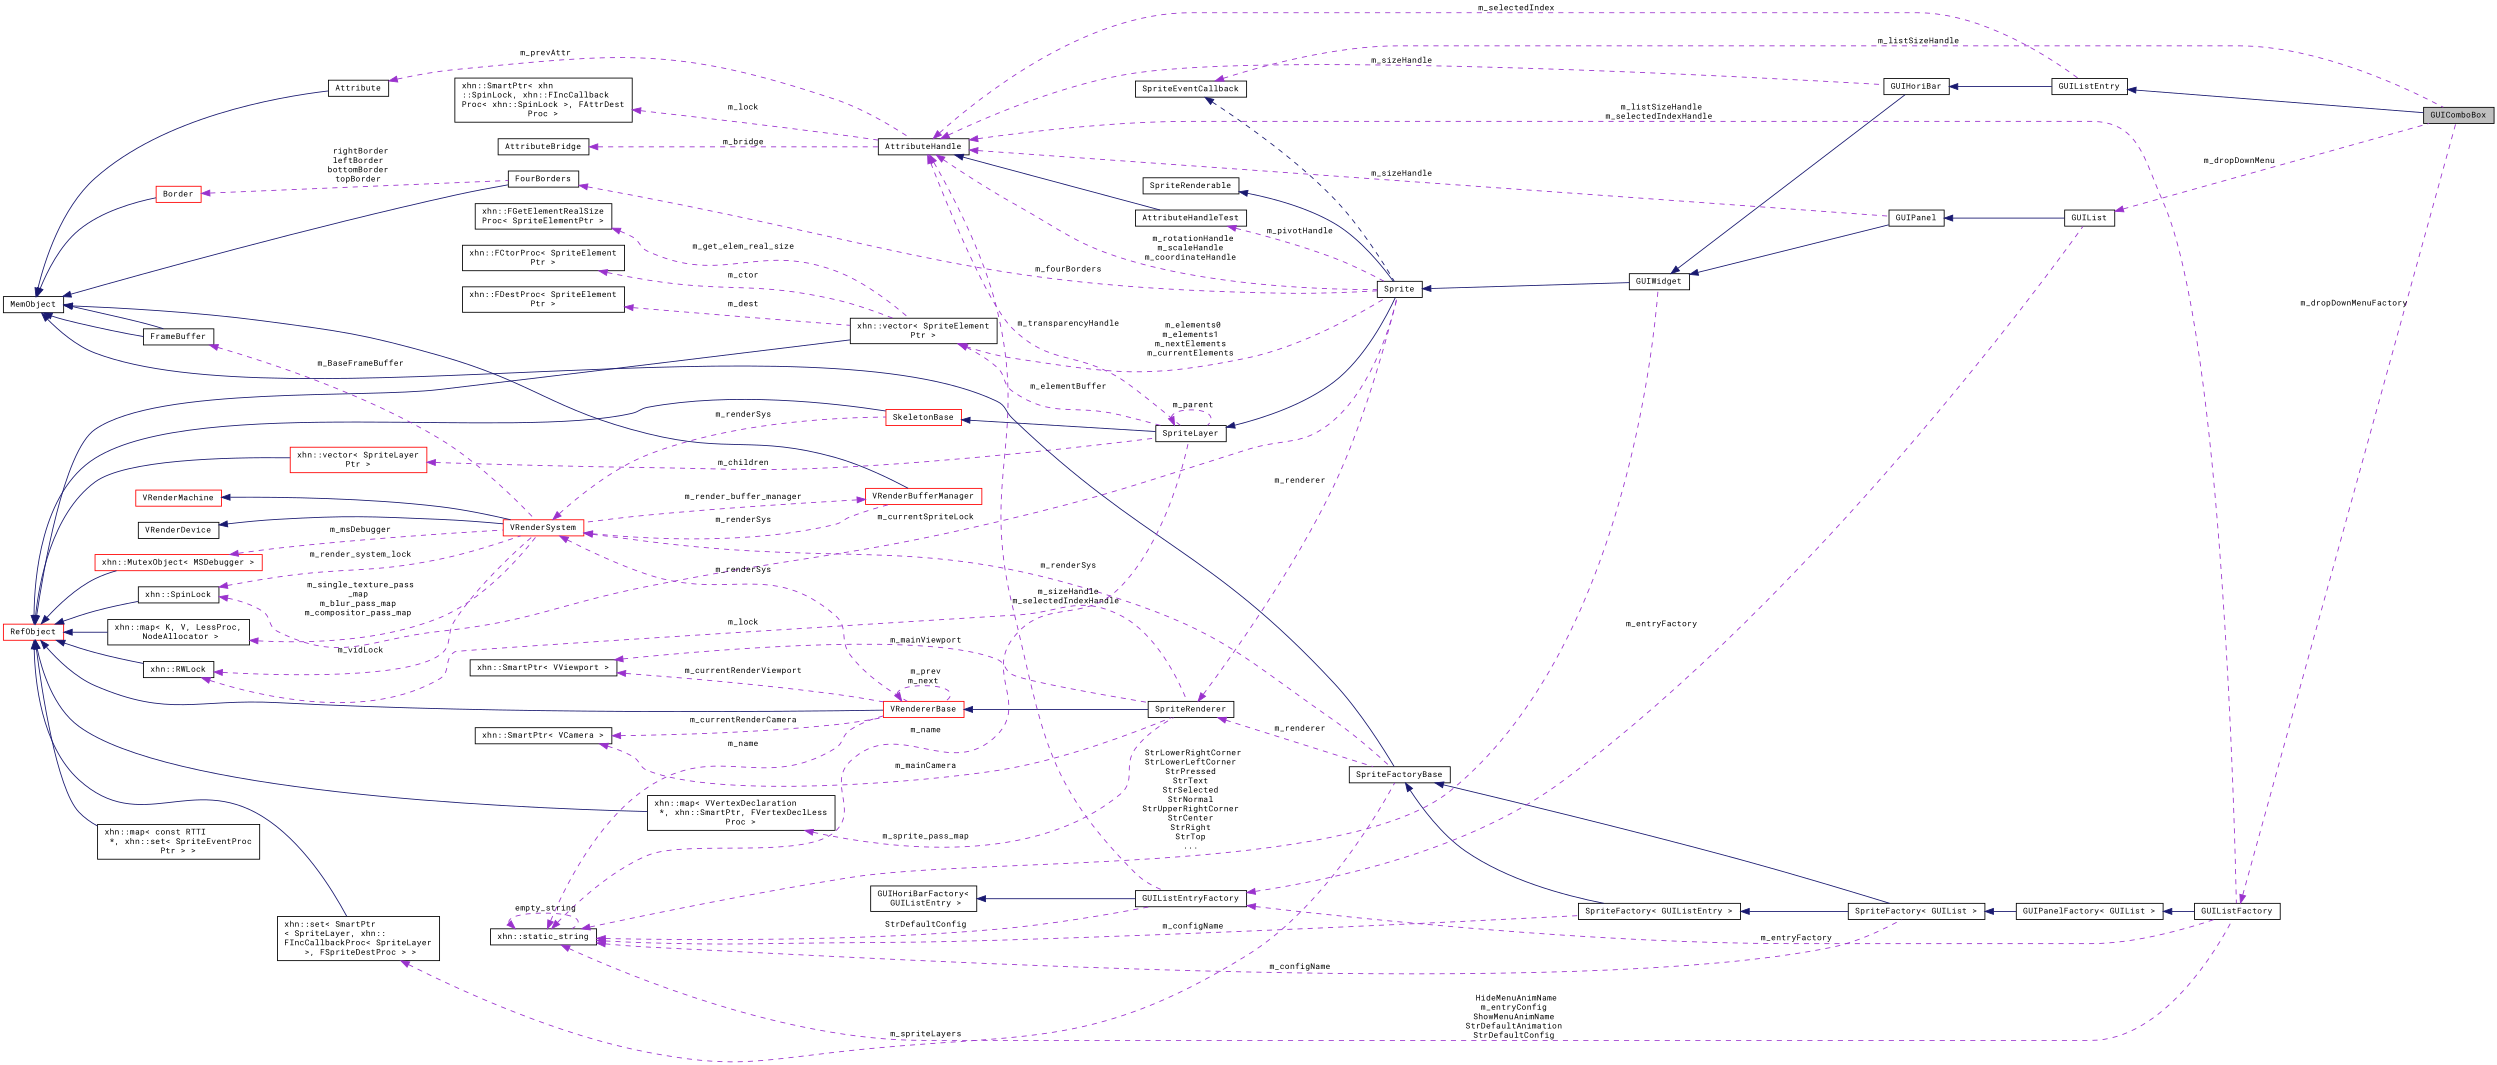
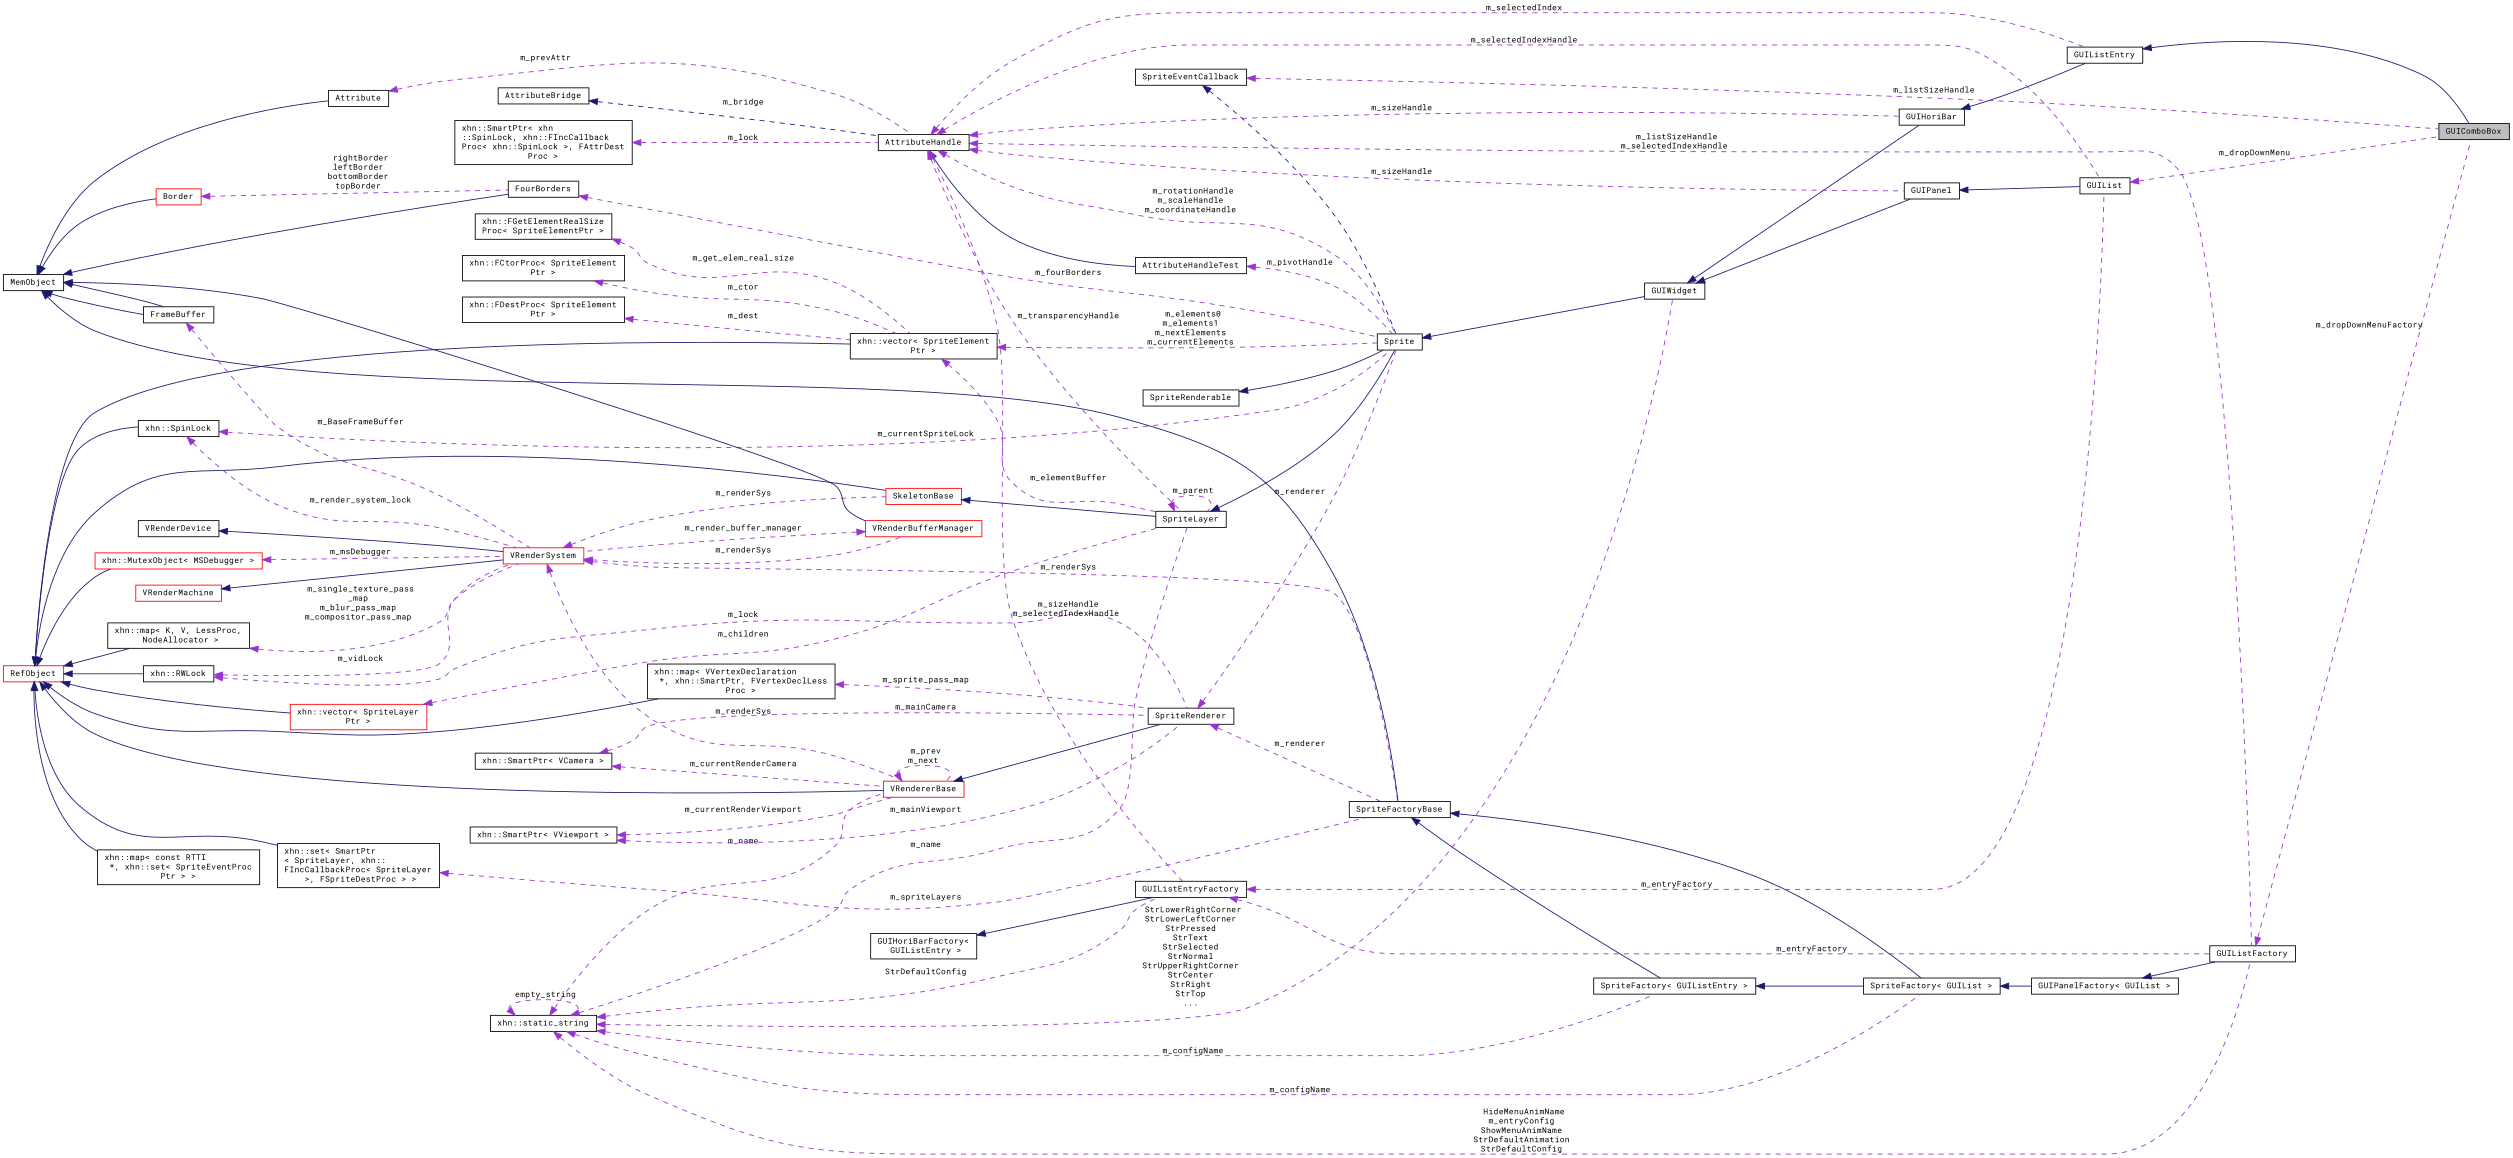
edge "GUIList" -> "AttributeHandle": added, label "m_selectedIndexHandle"
edge "AttributeHandle" -> "AttributeBridge": color darkorchid3 -> midnightblue
